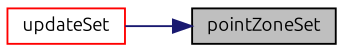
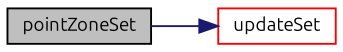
edge "updateSet" -> "pointZoneSet": reversed
